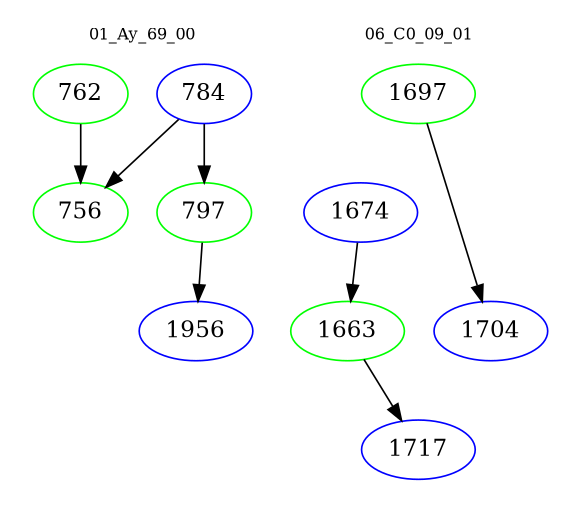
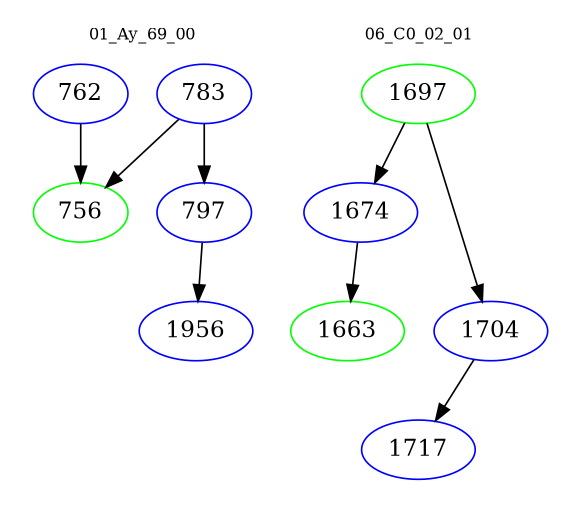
cluster "06_C0_09_01": label "06_C0_09_01" -> "06_C0_02_01"
node "762": color green -> blue
node "784": label "784" -> "783"
edge "1697" -> "1674": added
node "797": color green -> blue
edge "1663" -> "1717": now "1704" -> "1717"
